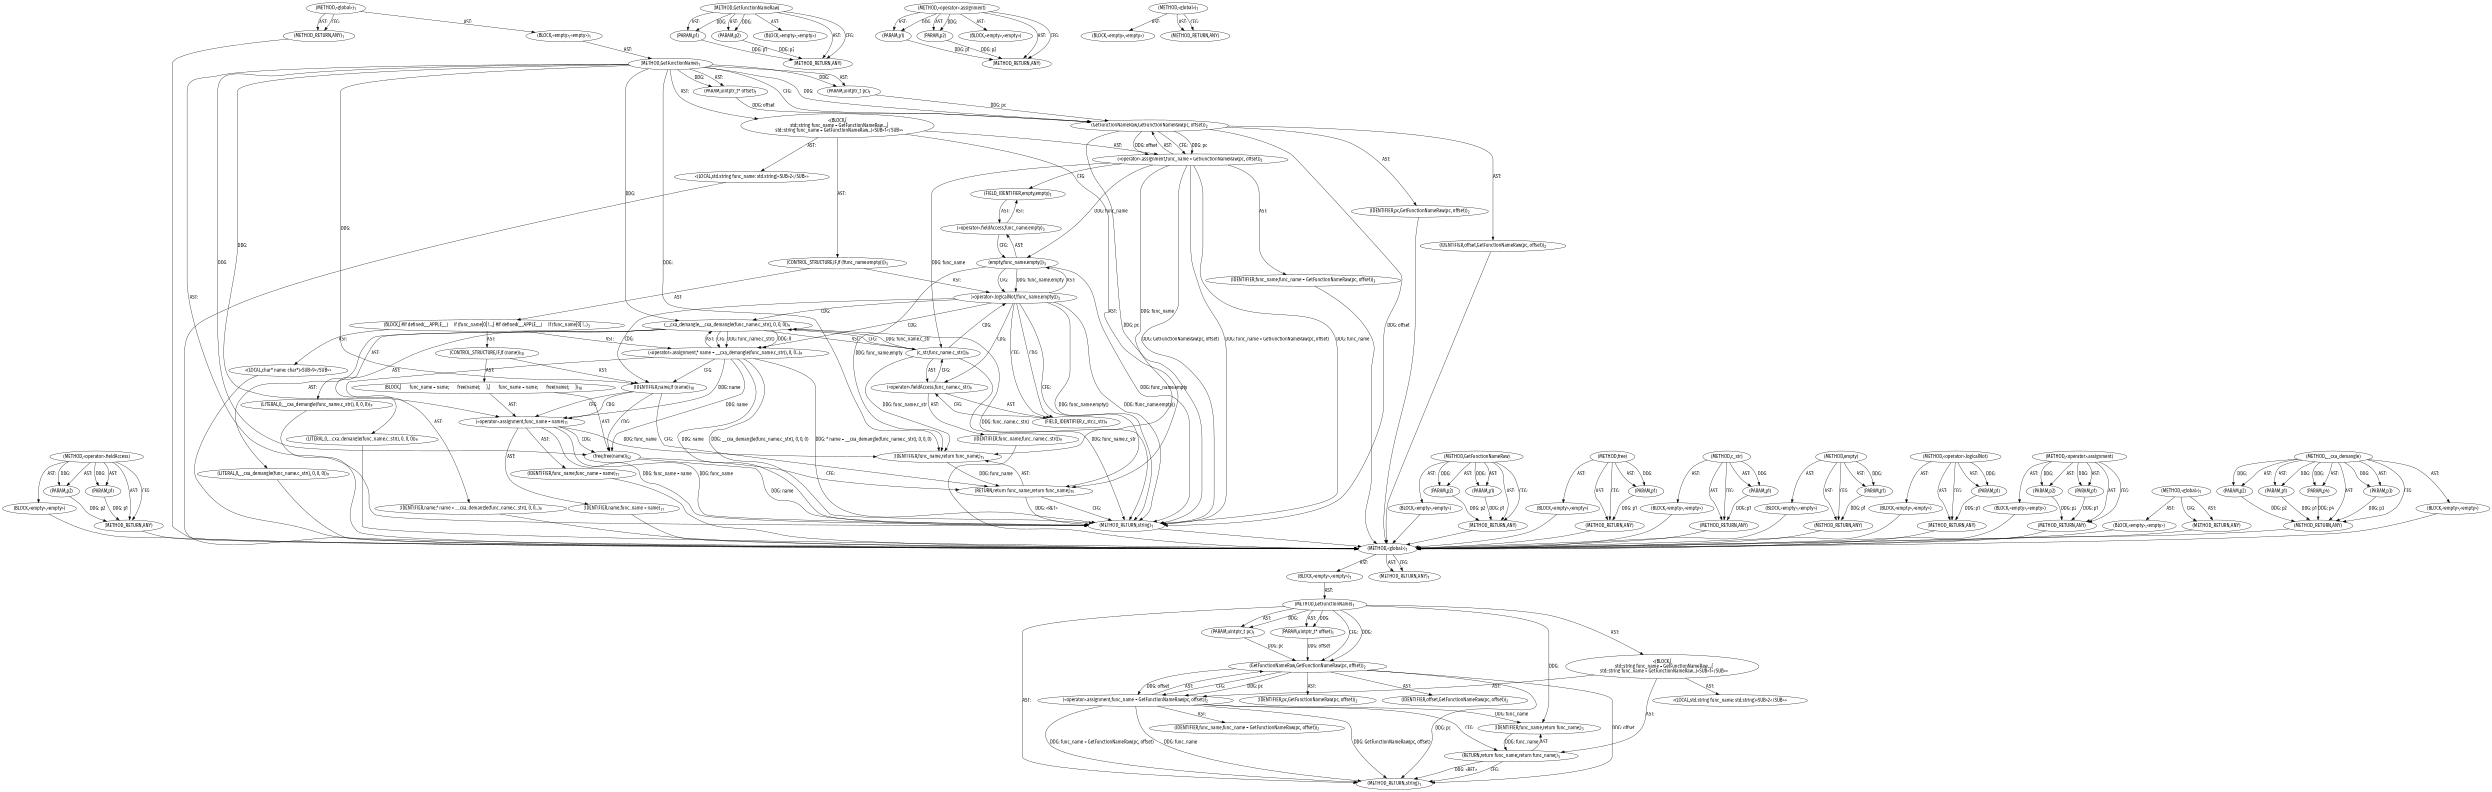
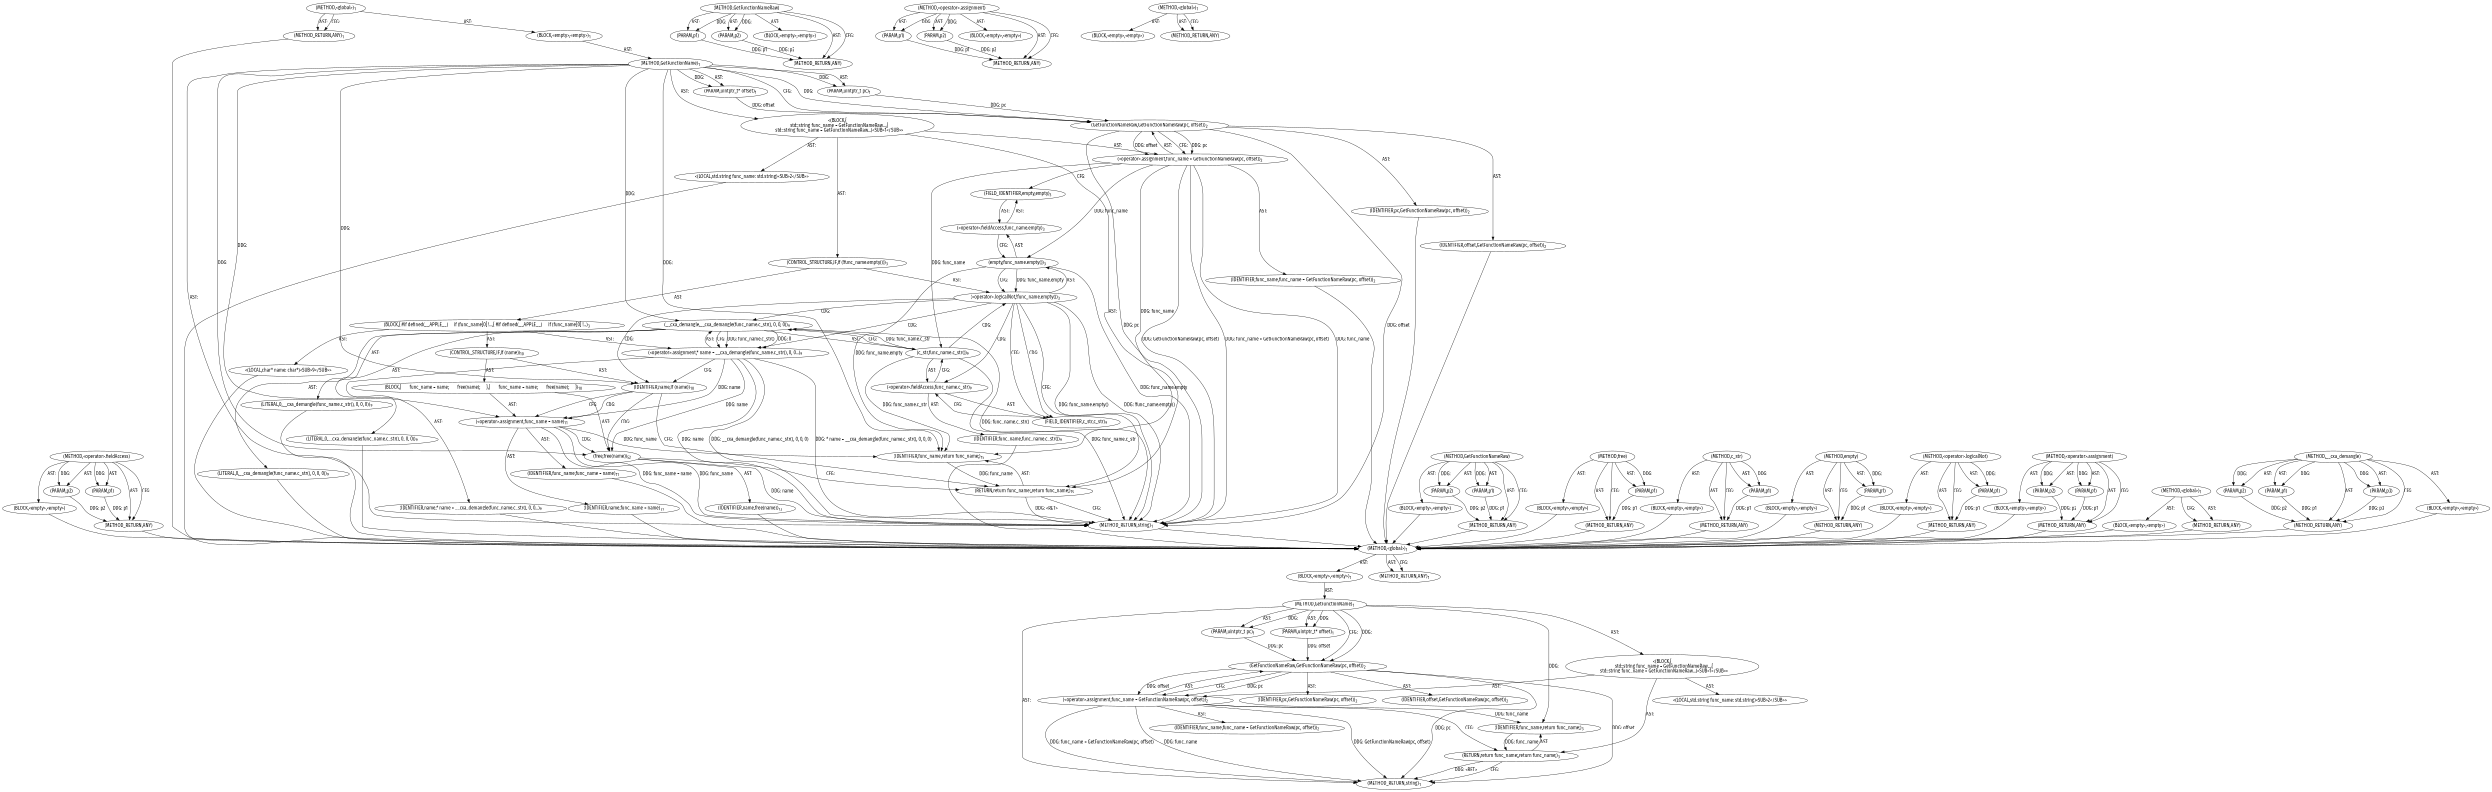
node "(PARAM,p4)": removed
node "(IDENTIFIER,name,free(name))": added
